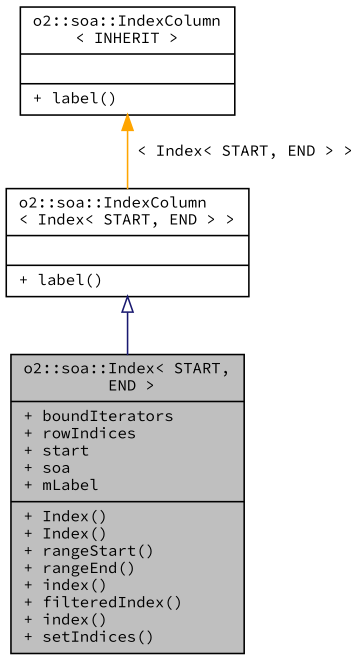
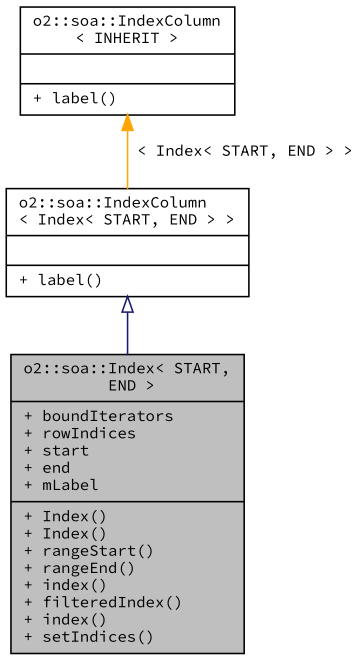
node "o2::soa::Index< START,": text "+ soa" -> "+ end"
